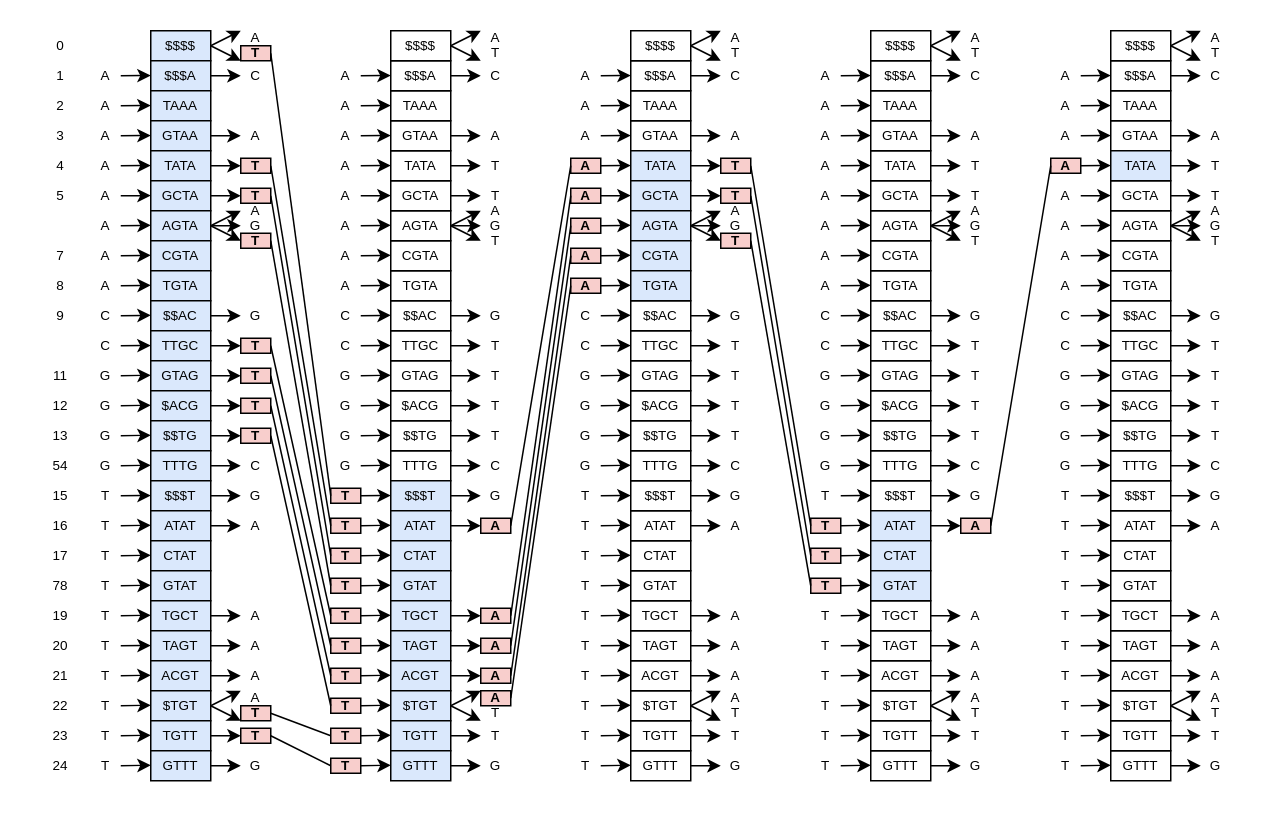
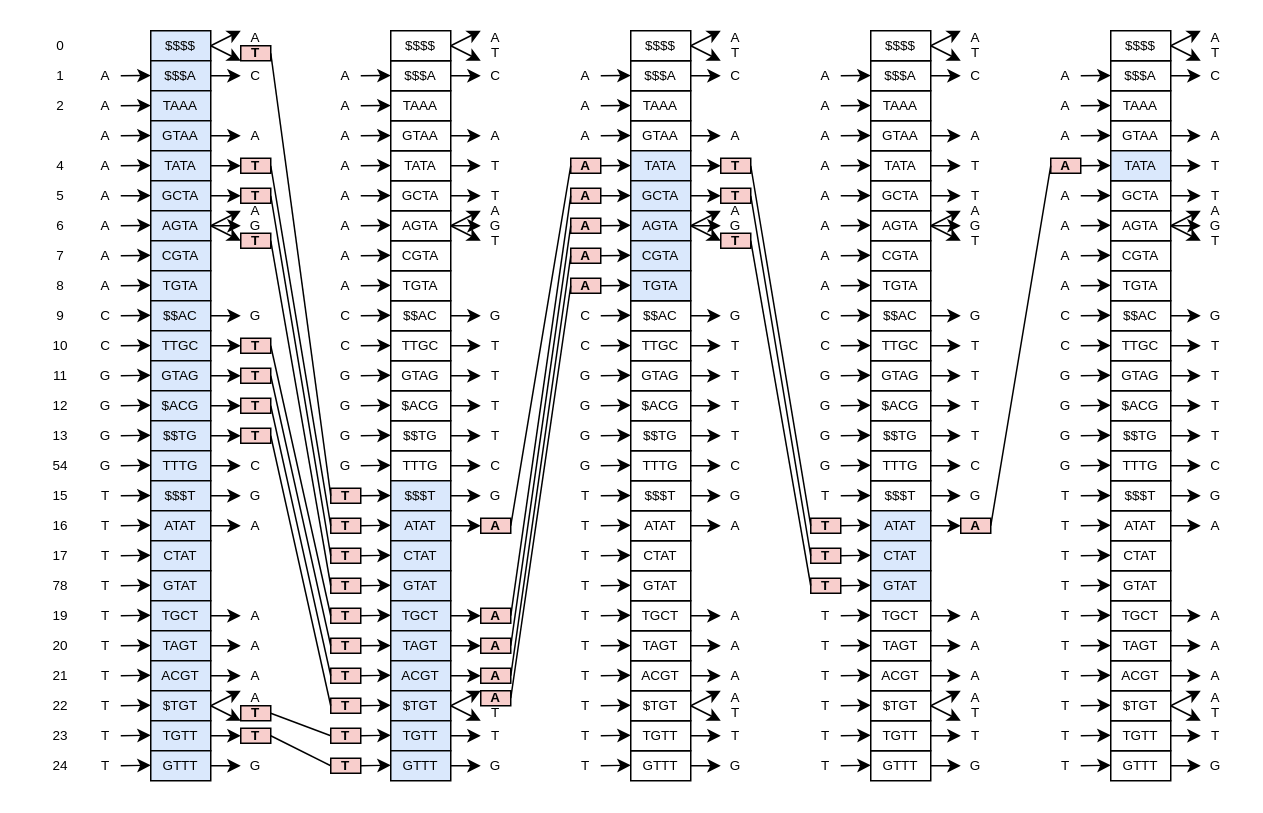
node "3": removed
node "6": added
node "10": added
